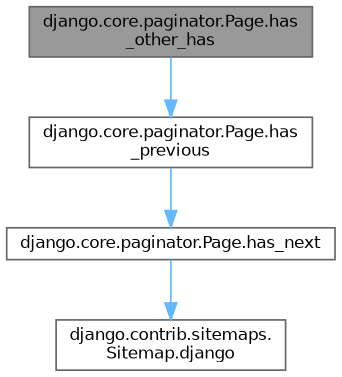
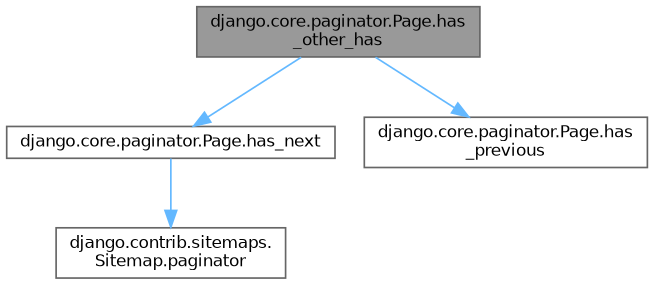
edge "django.core.paginator.Page.has _previous" -> "django.core.paginator.Page.has_next": now "django.core.paginator.Page.has _other_has" -> "django.core.paginator.Page.has_next"
node "django.contrib.sitemaps. Sitemap.django": label "django.contrib.sitemaps. Sitemap.django" -> "django.contrib.sitemaps. Sitemap.paginator"
